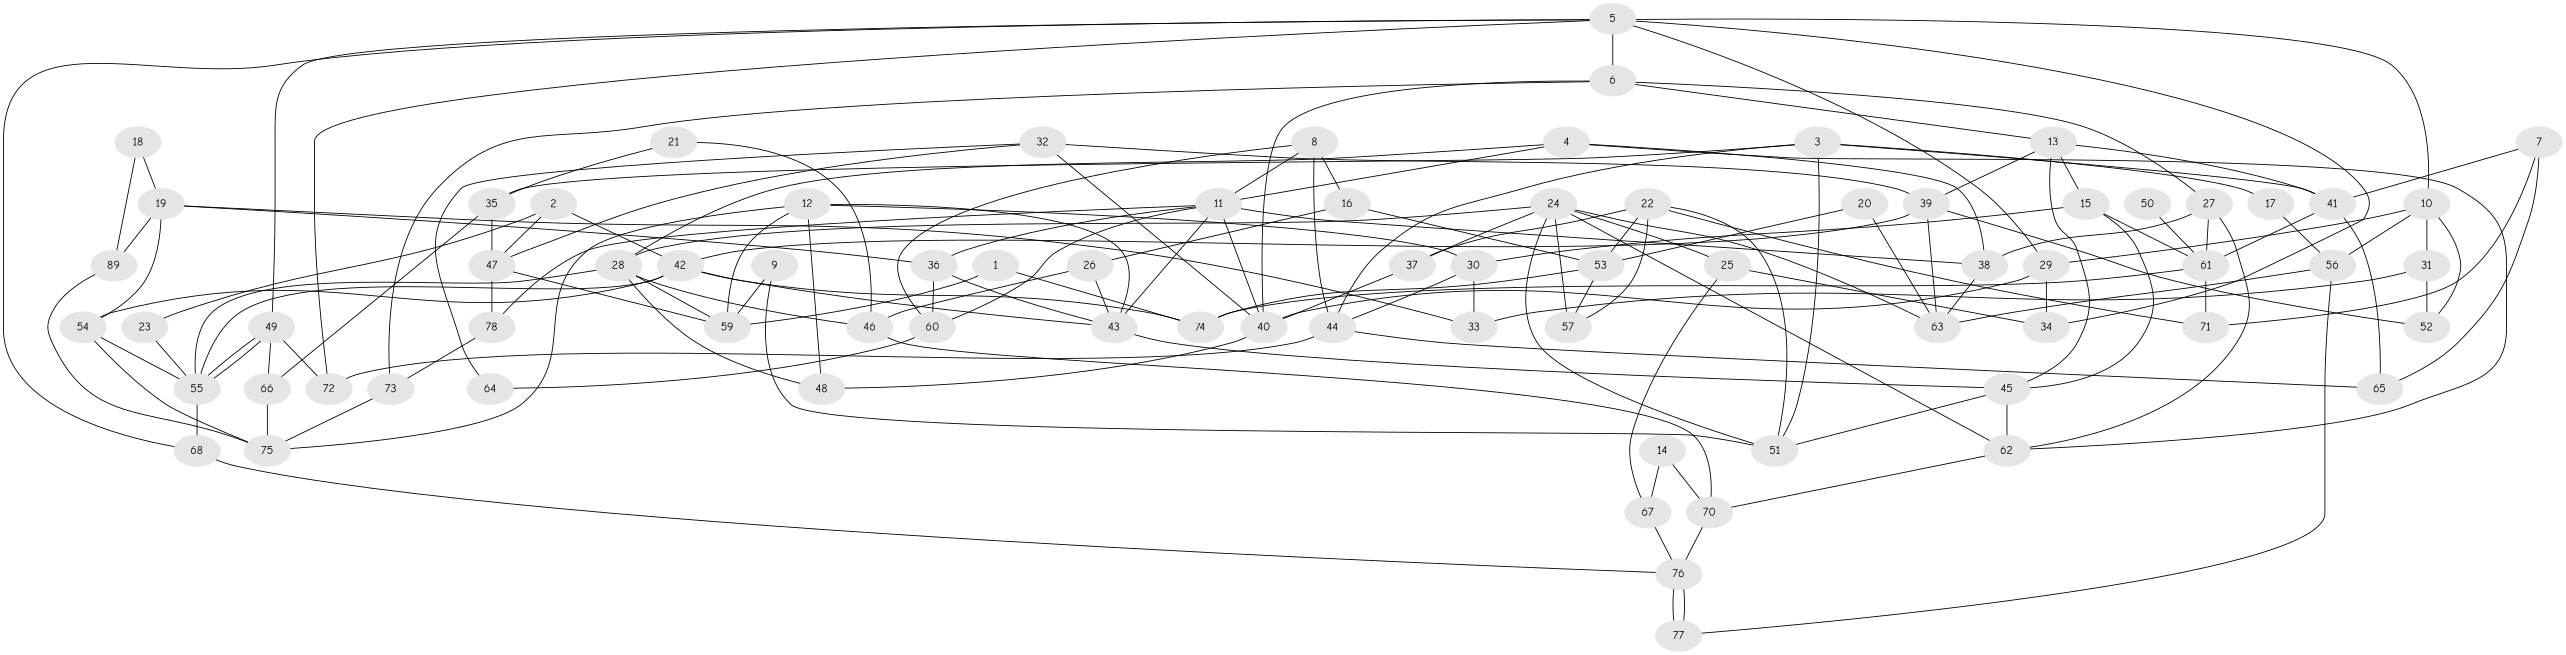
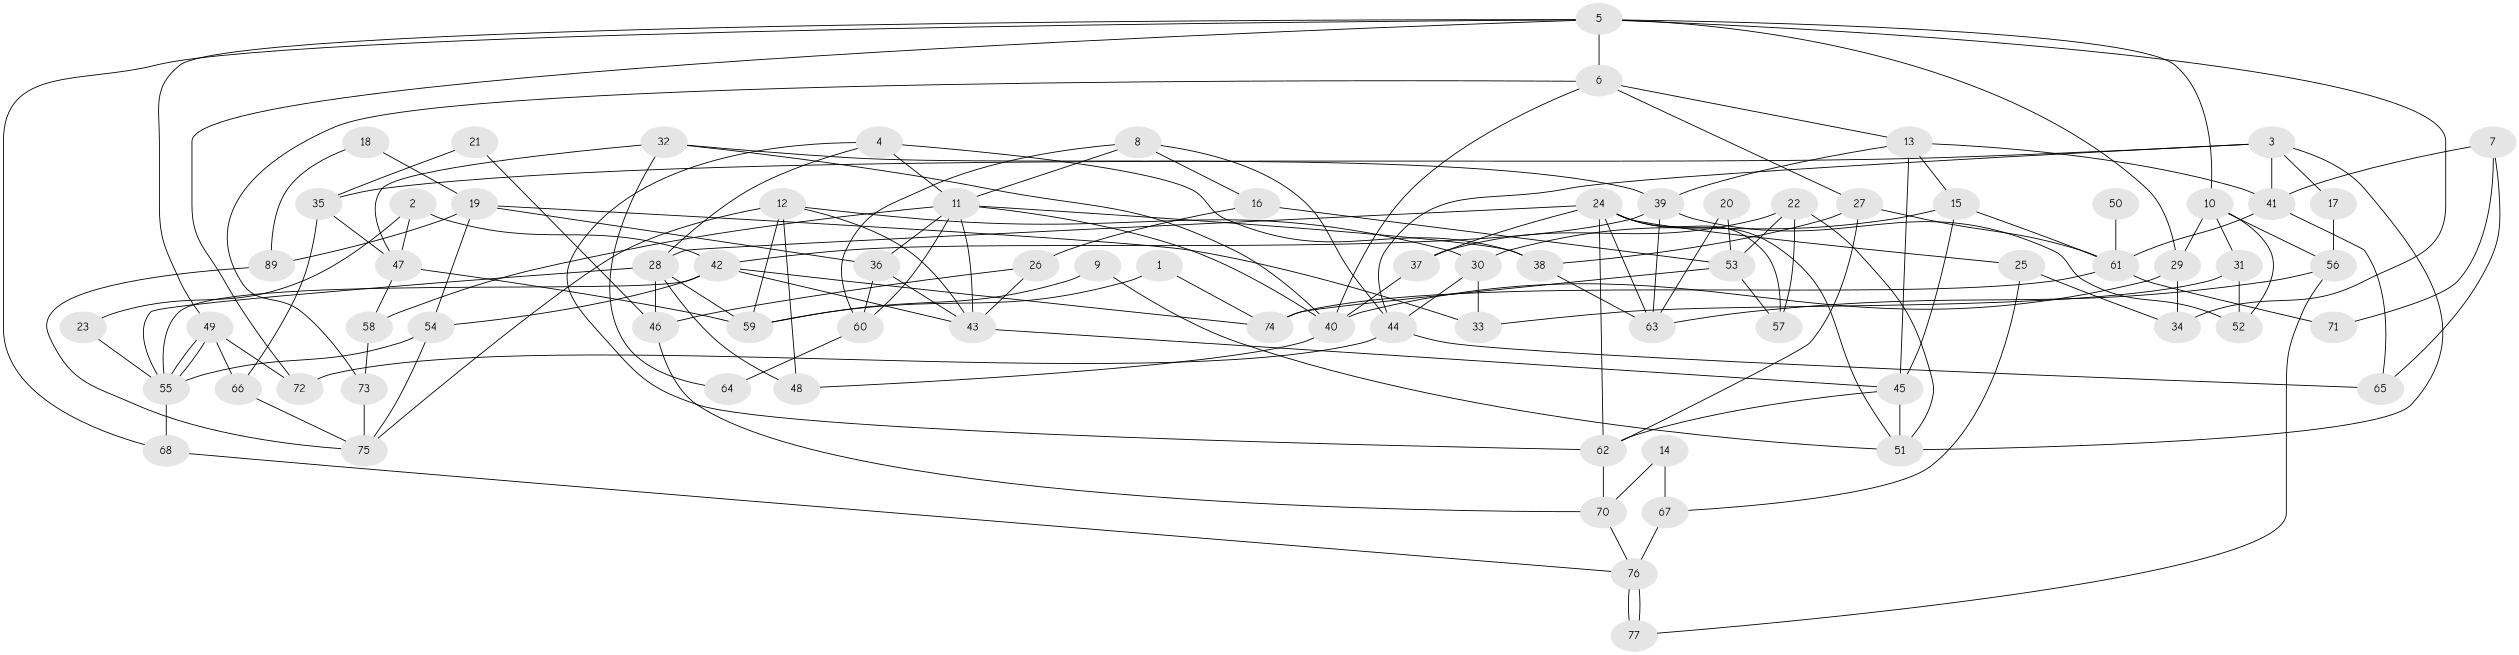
edge "22" -- "71": removed
node "78": label "78" -> "58"
